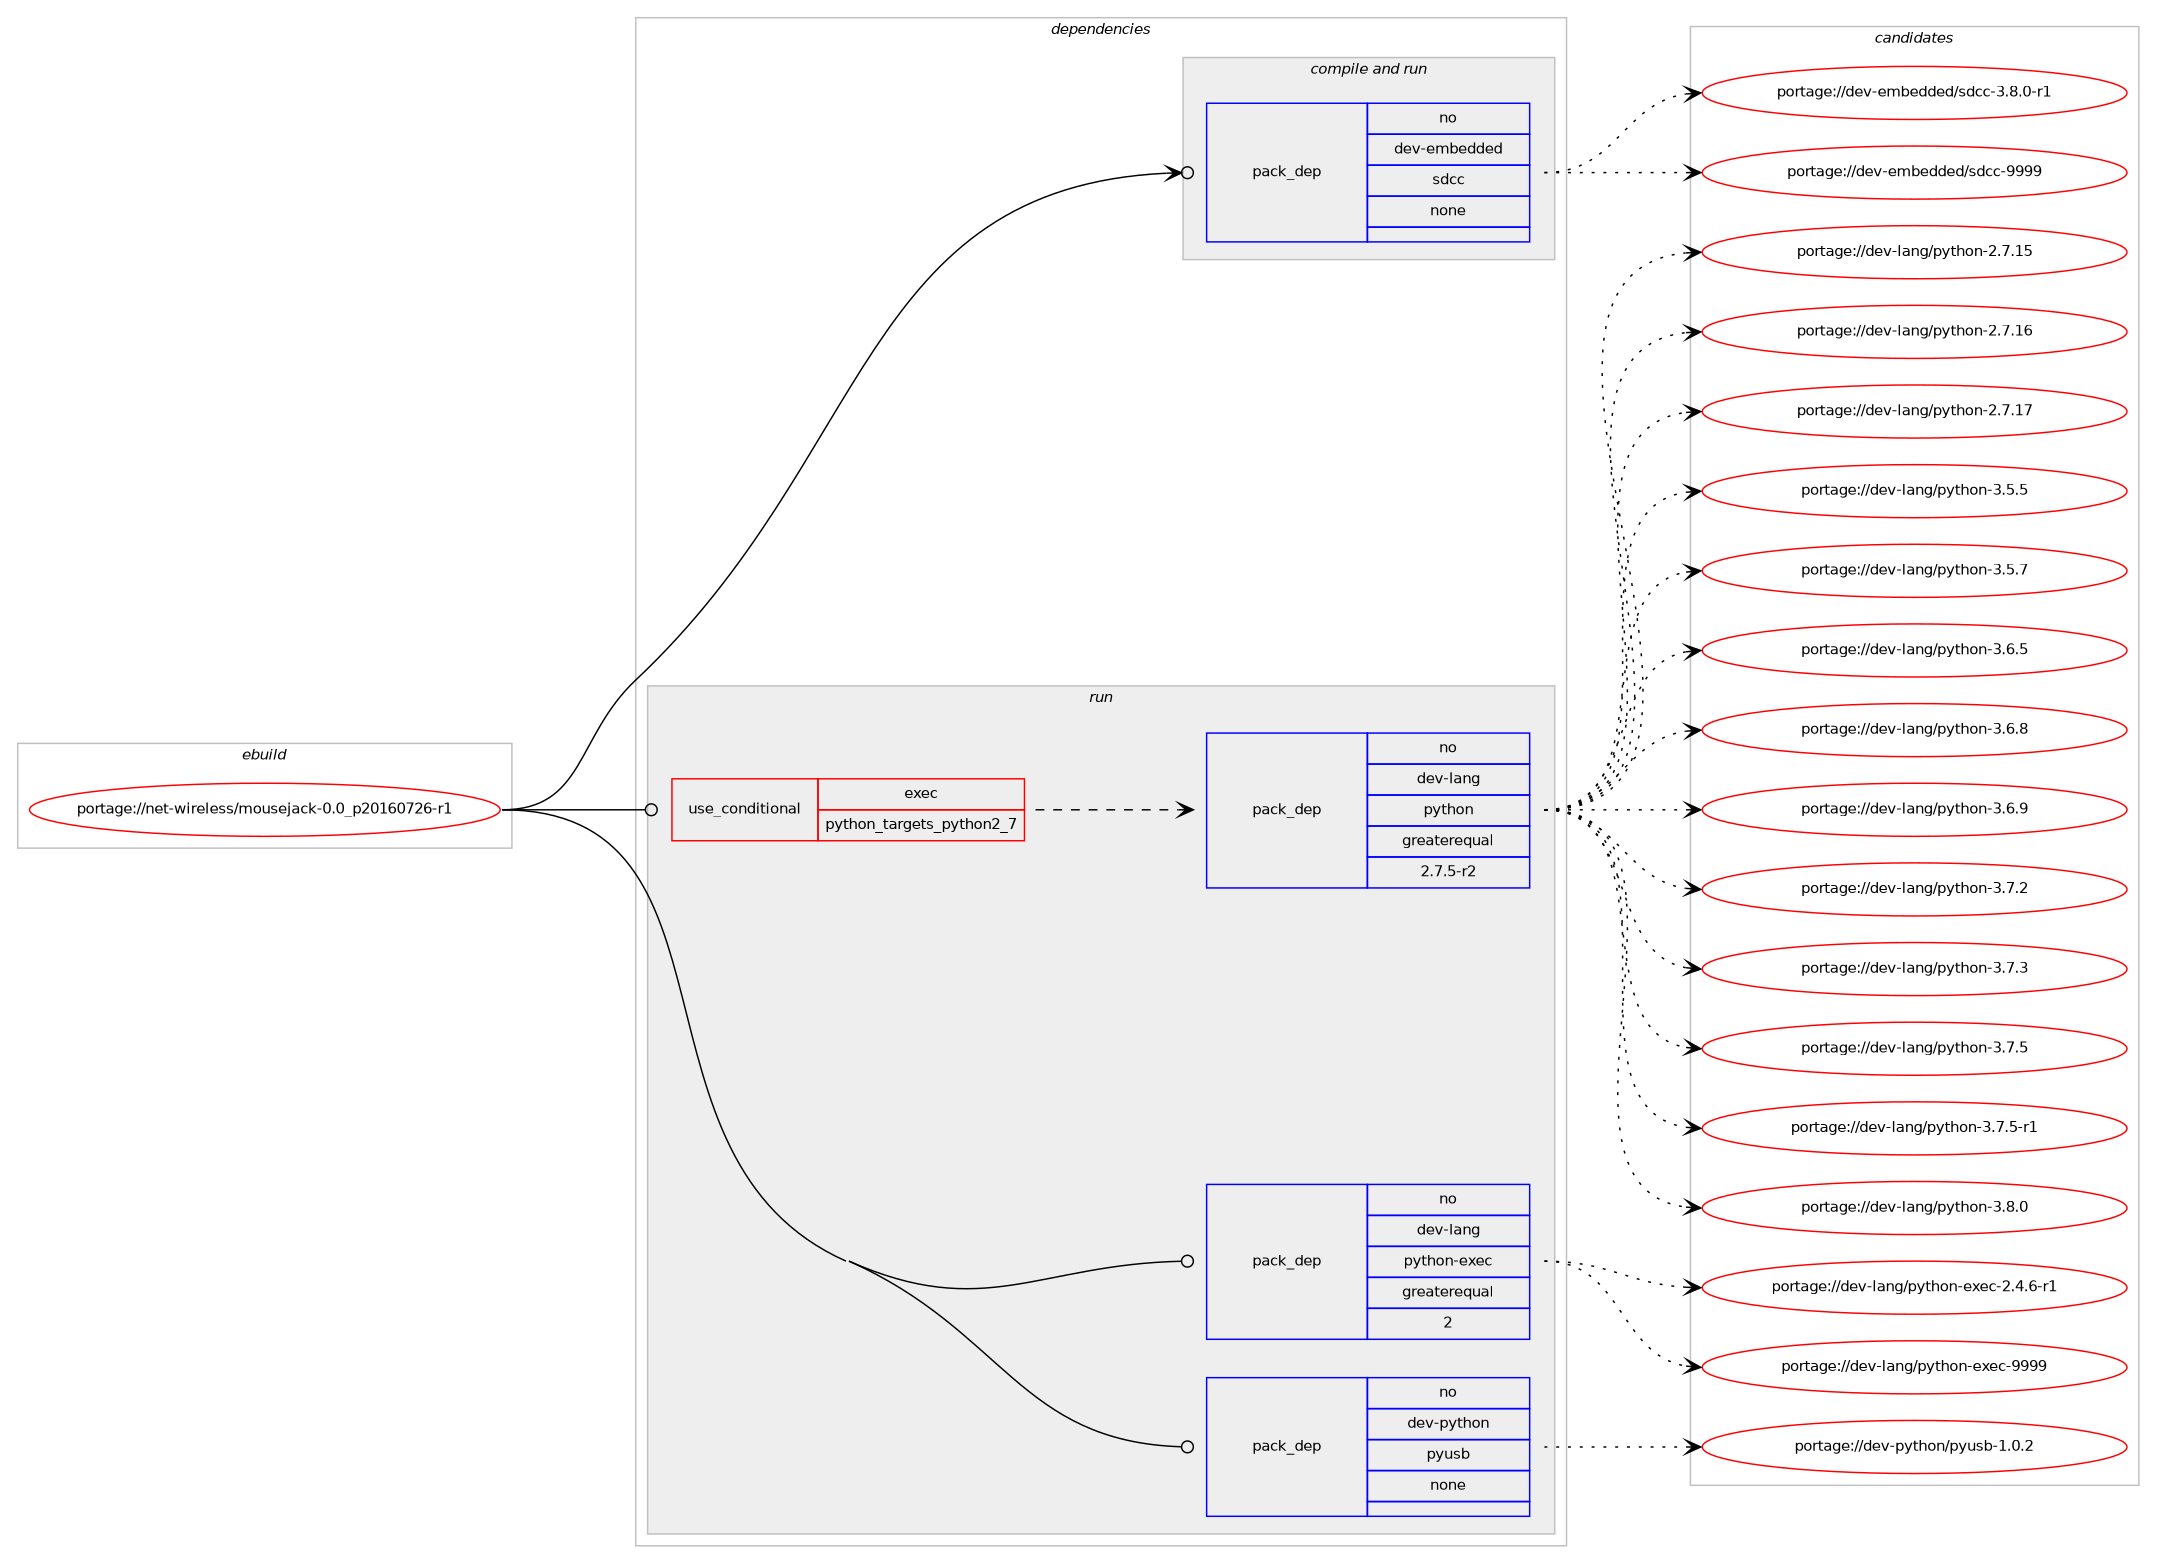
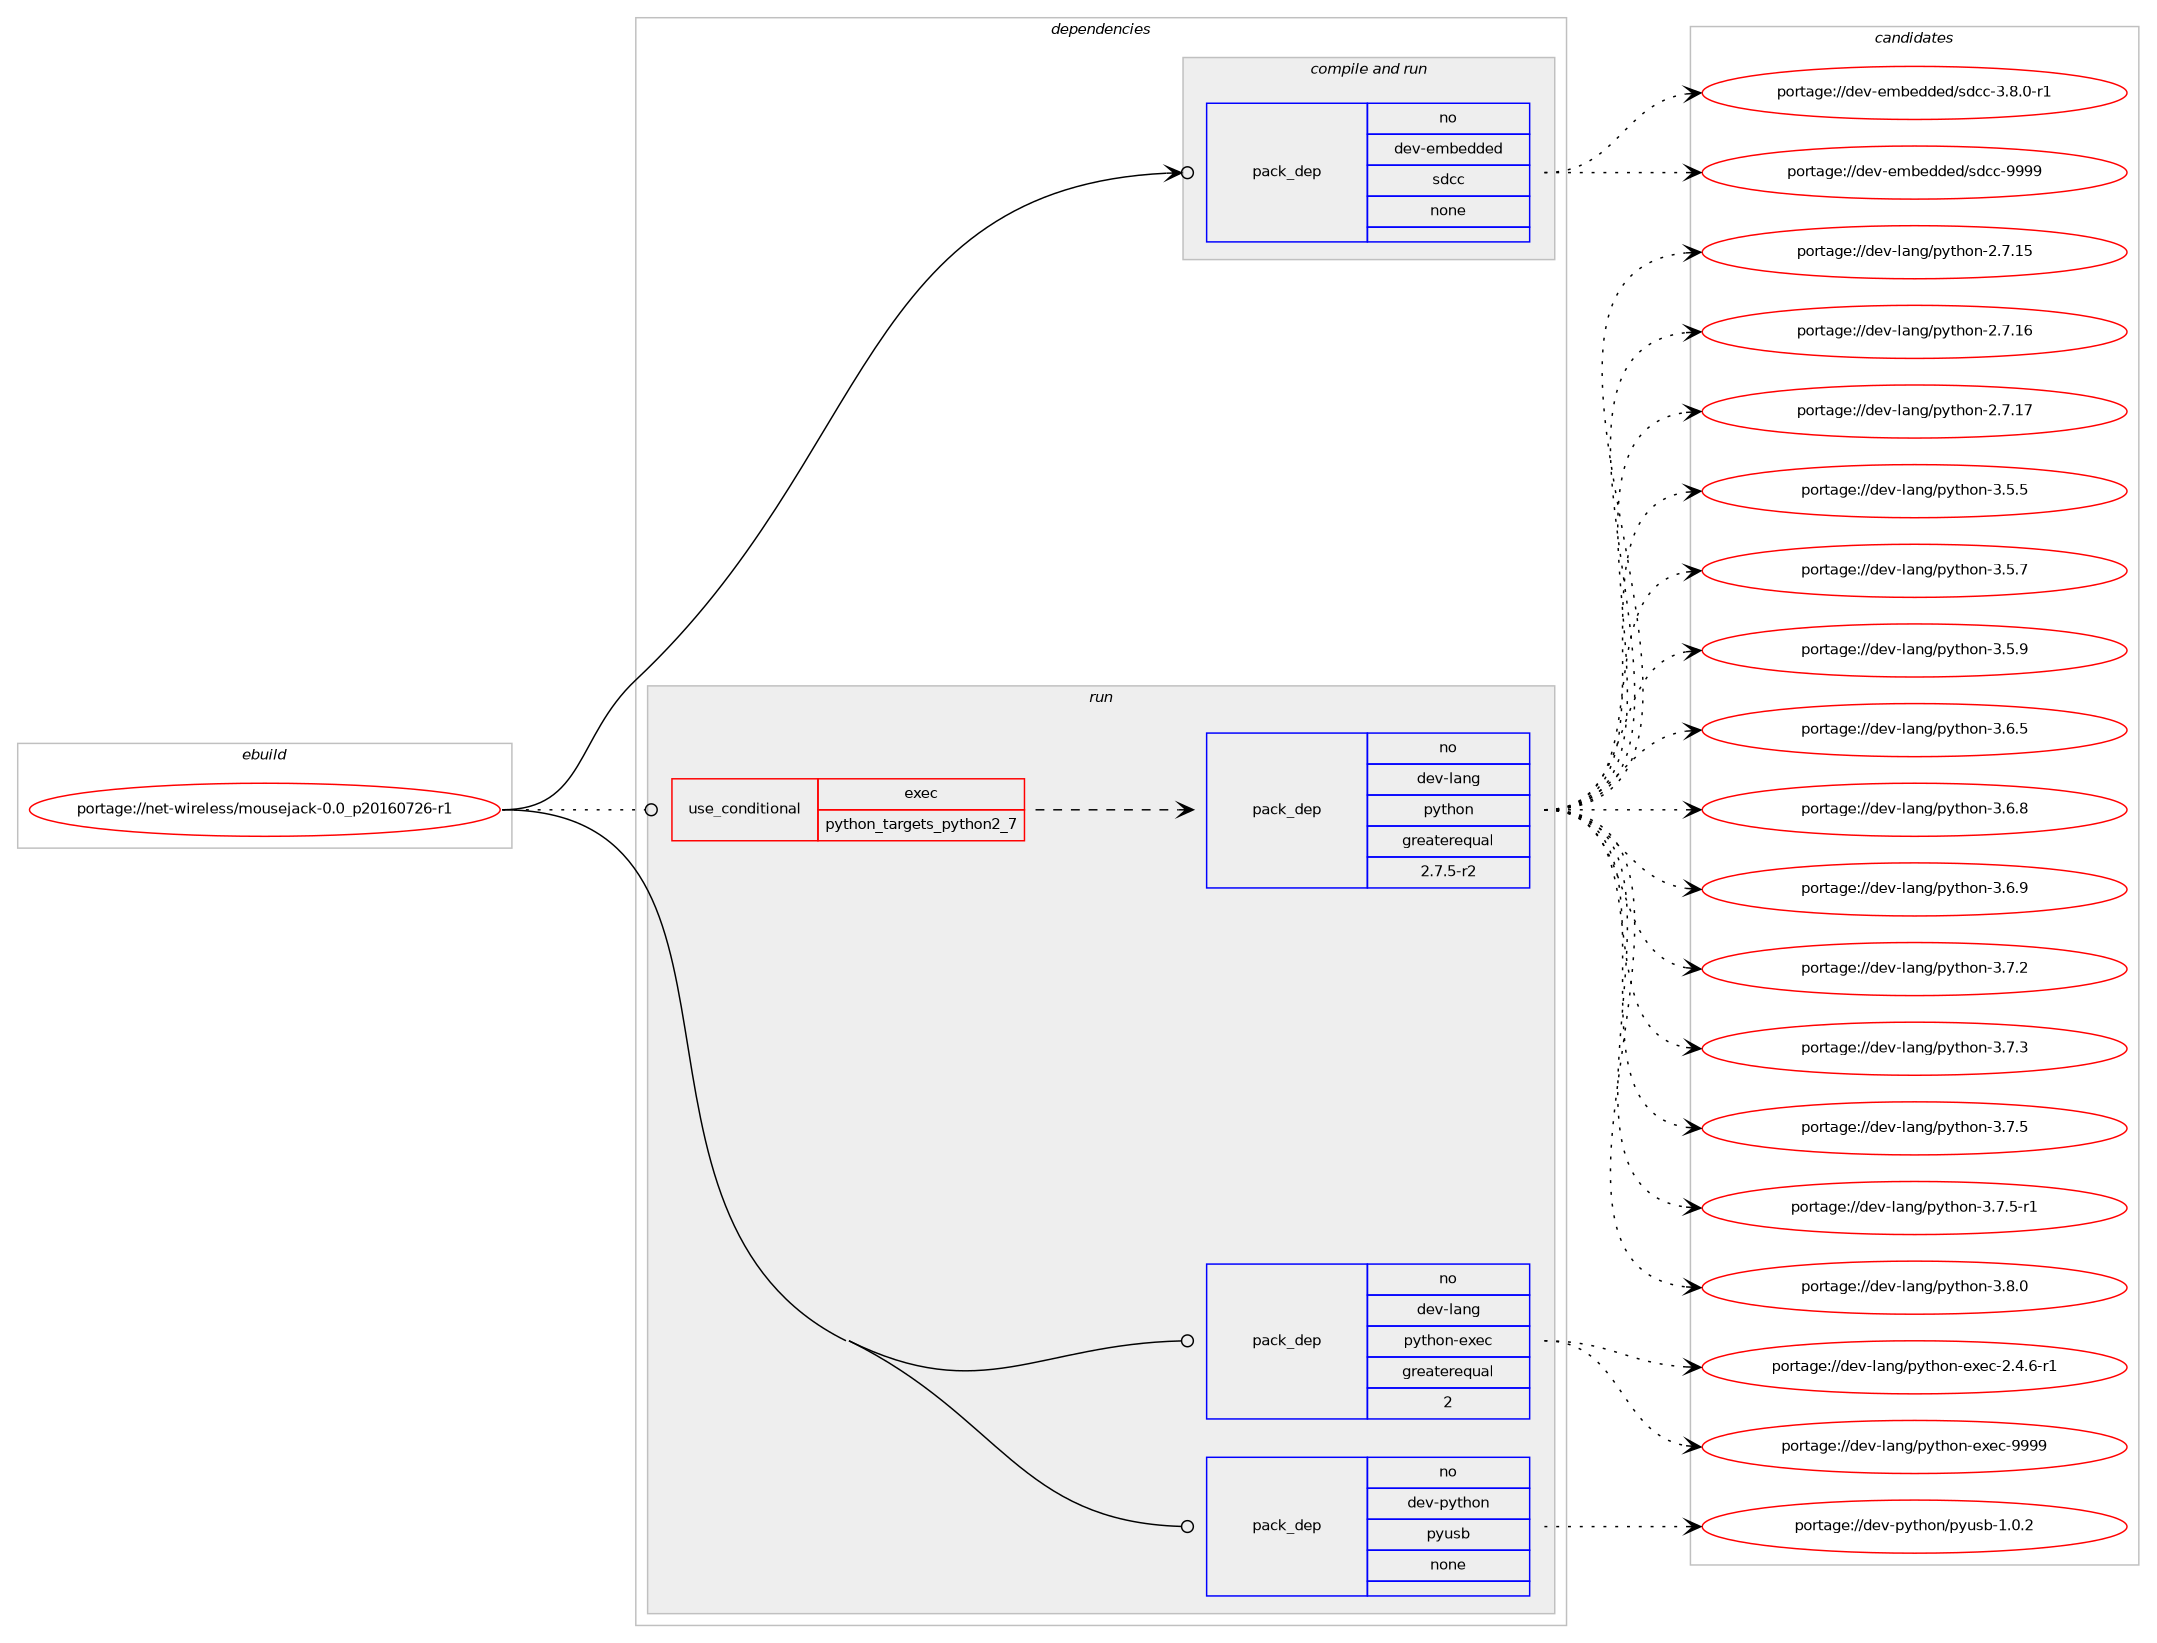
node "portage://dev-lang/python-3.5.9": added
edge "portage://net-wireless/mousejack-0.0_p20160726-r1" -> "use_conditional": style solid -> dotted
